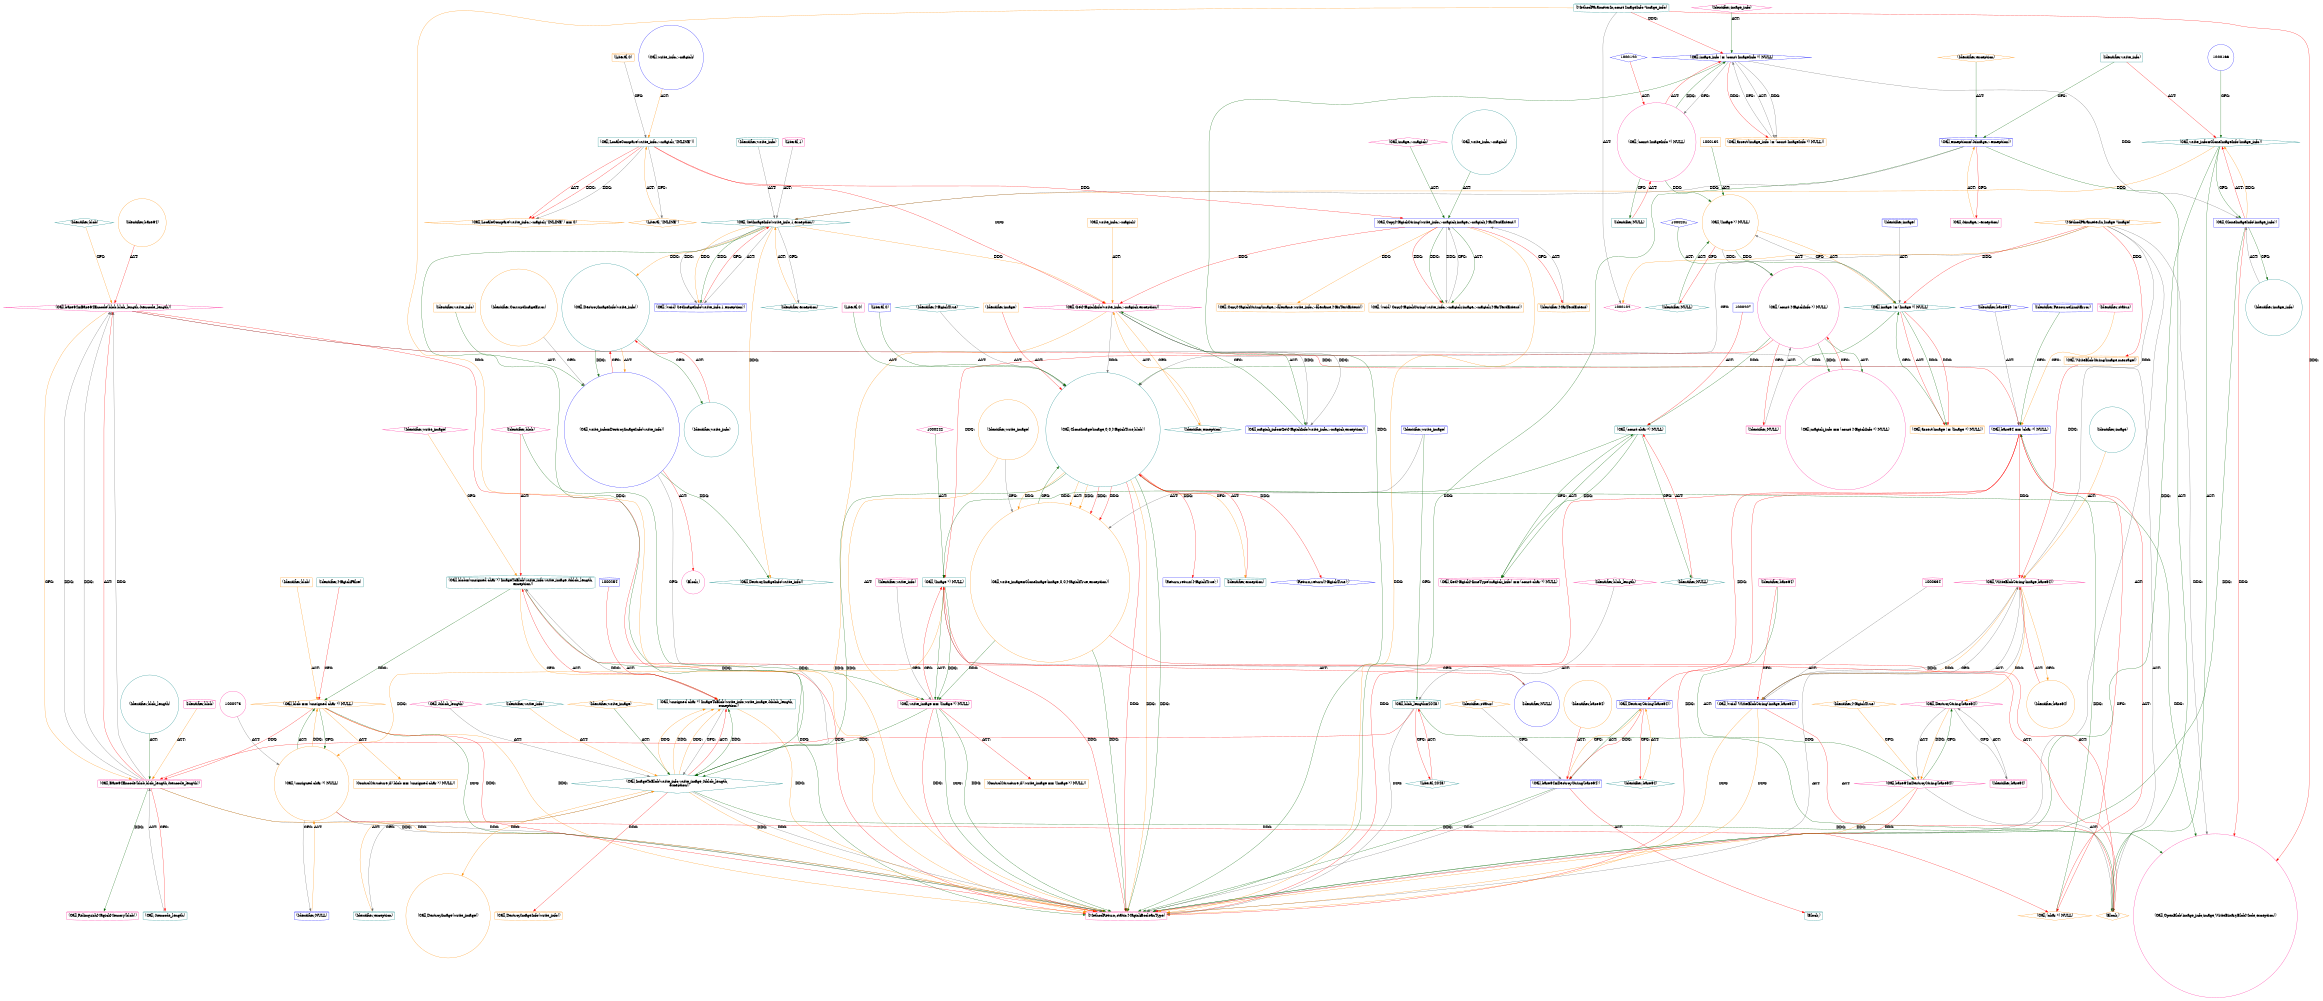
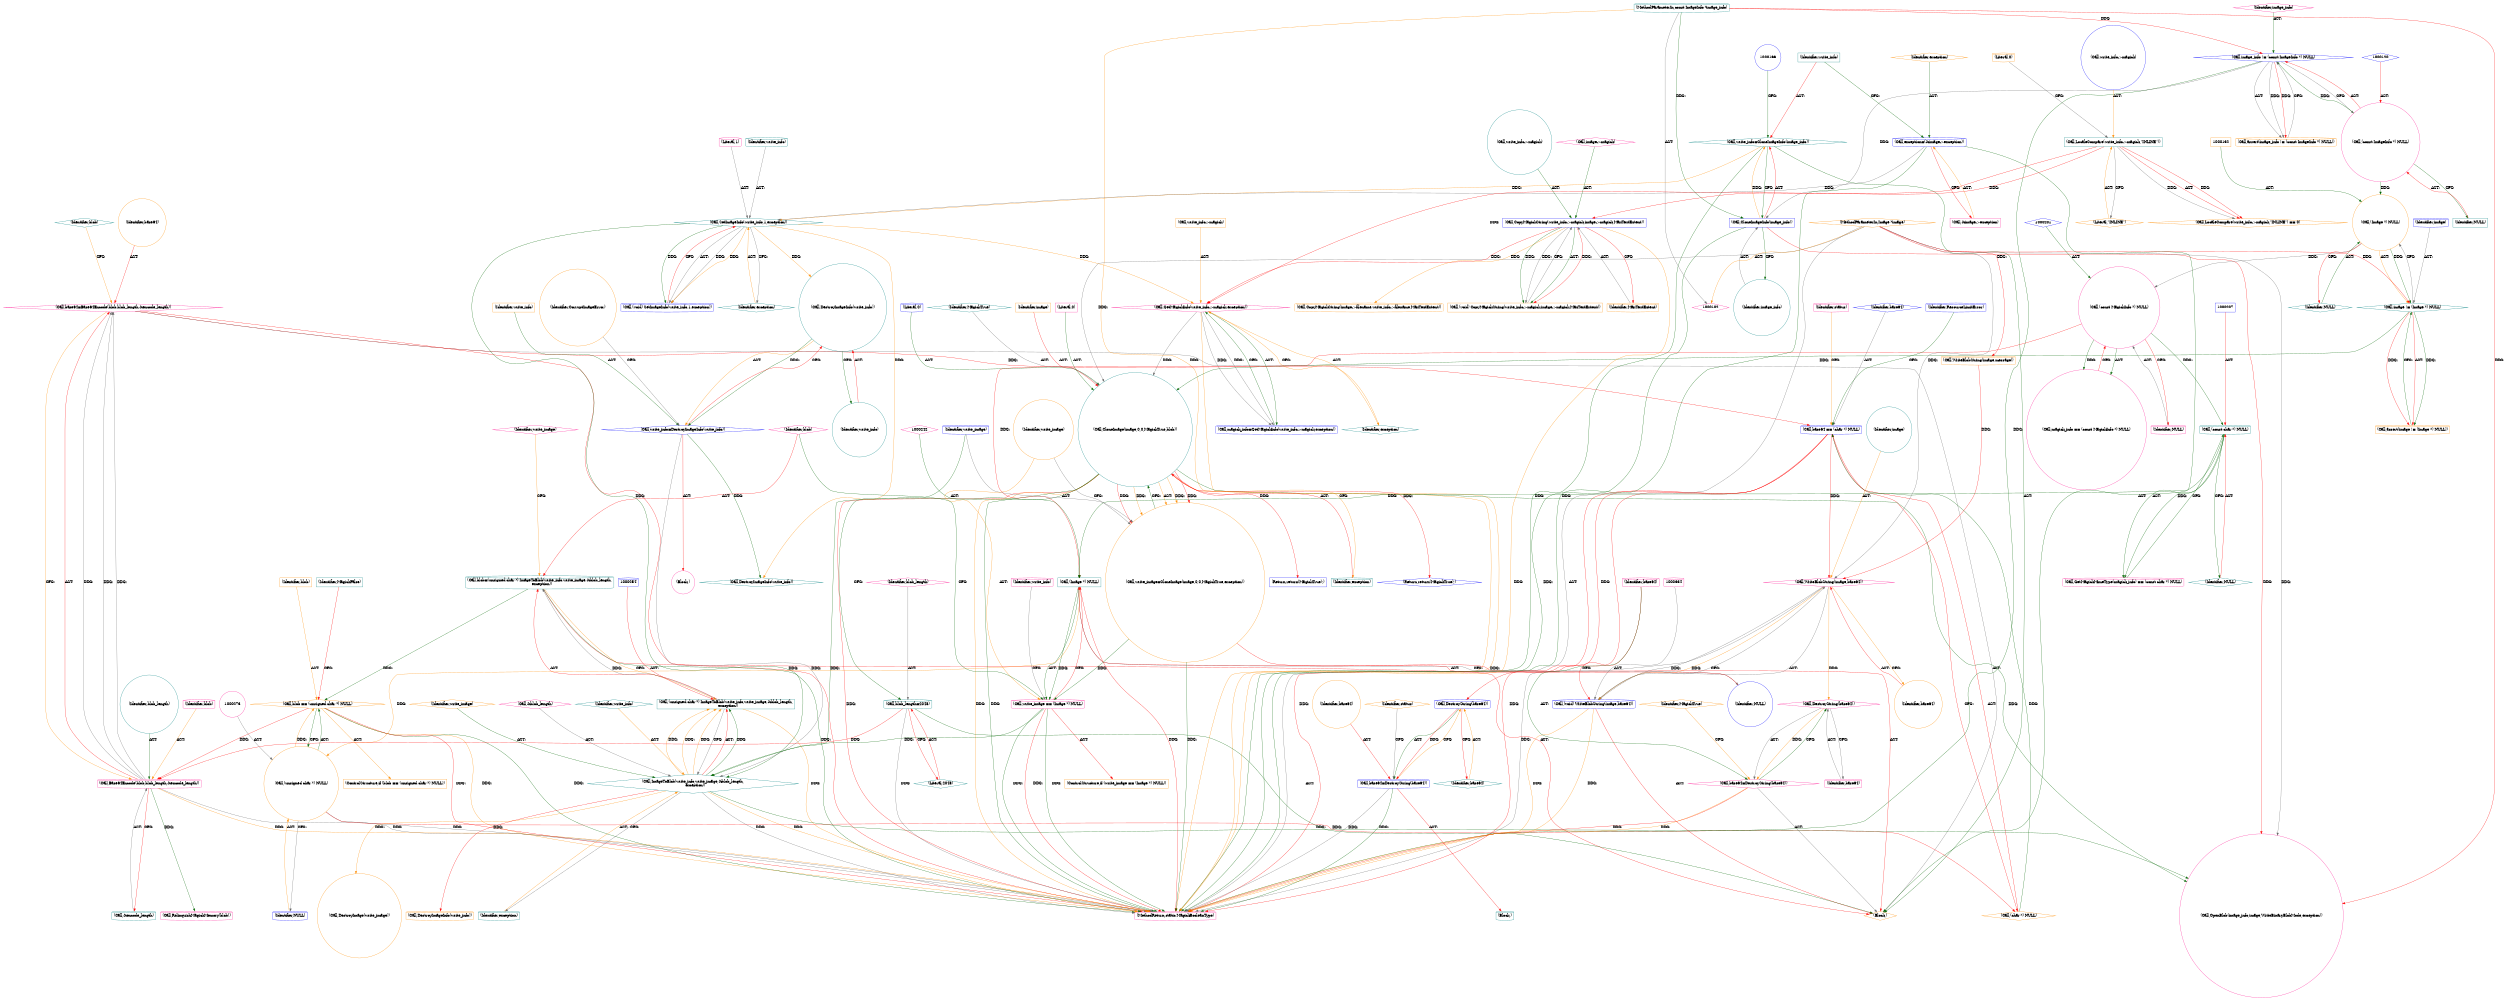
edge "(MethodParameterIn,const ImageInfo *image_info)" -> "(Call,CloneImageInfo(image_info))": added, label "DDG:"
edge "(MethodParameterIn,Image *image)" -> "(Call,CloneImage(image,0,0,MagickTrue,blob))": label "CFG: " -> "DDG: "
node "(Call,write_info=DestroyImageInfo(write_info))": shape circle -> diamond
